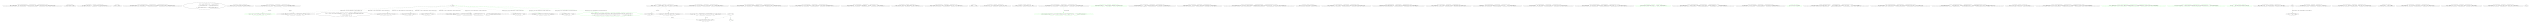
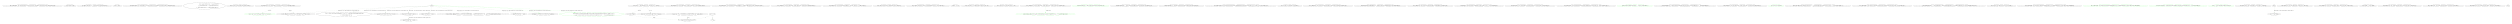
edge "n53" -> "_genericWrapperType == null": now "EnsureGenericWrapperCreator()" -> "_genericWrapperType == null"
